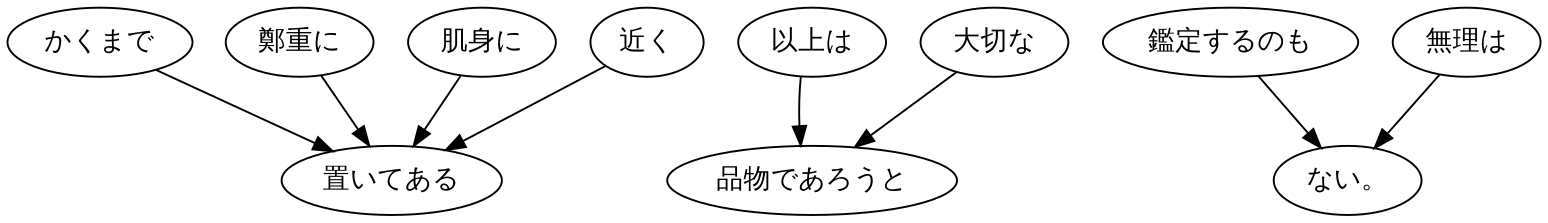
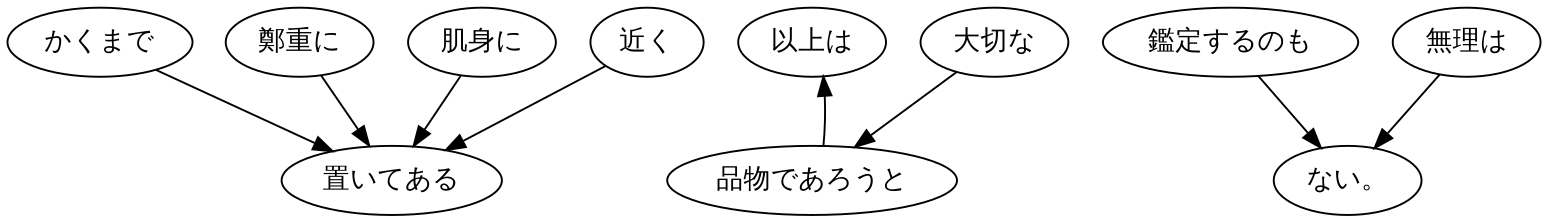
edge "以上は" -> "品物であろうと": reversed
